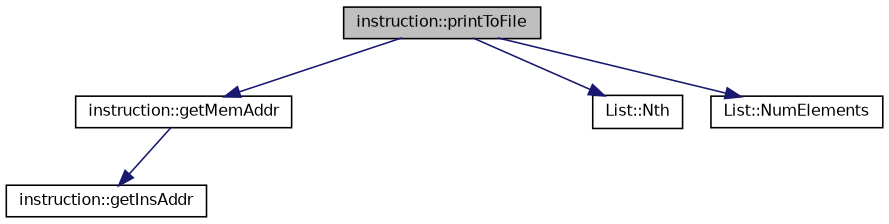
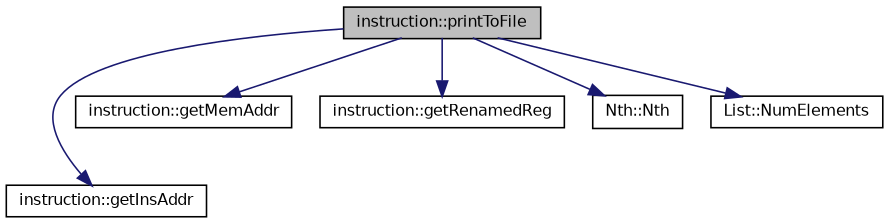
node "instruction::getRenamedReg": added
node "List::Nth": label "List::Nth" -> "Nth::Nth"
edge "instruction::getMemAddr" -> "instruction::getInsAddr": now "instruction::printToFile" -> "instruction::getInsAddr"
